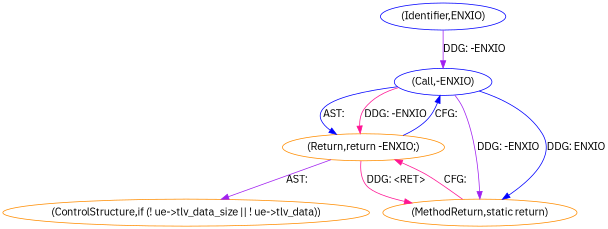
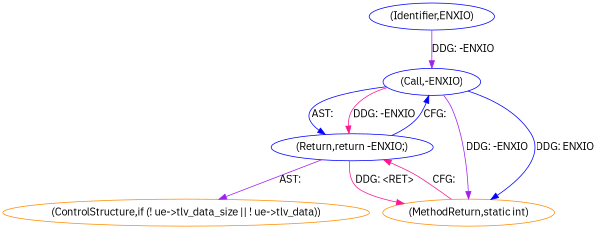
node "(Return,return -ENXIO;)": color darkorange -> blue
node "(MethodReturn,static return)": label "(MethodReturn,static return)" -> "(MethodReturn,static int)"
